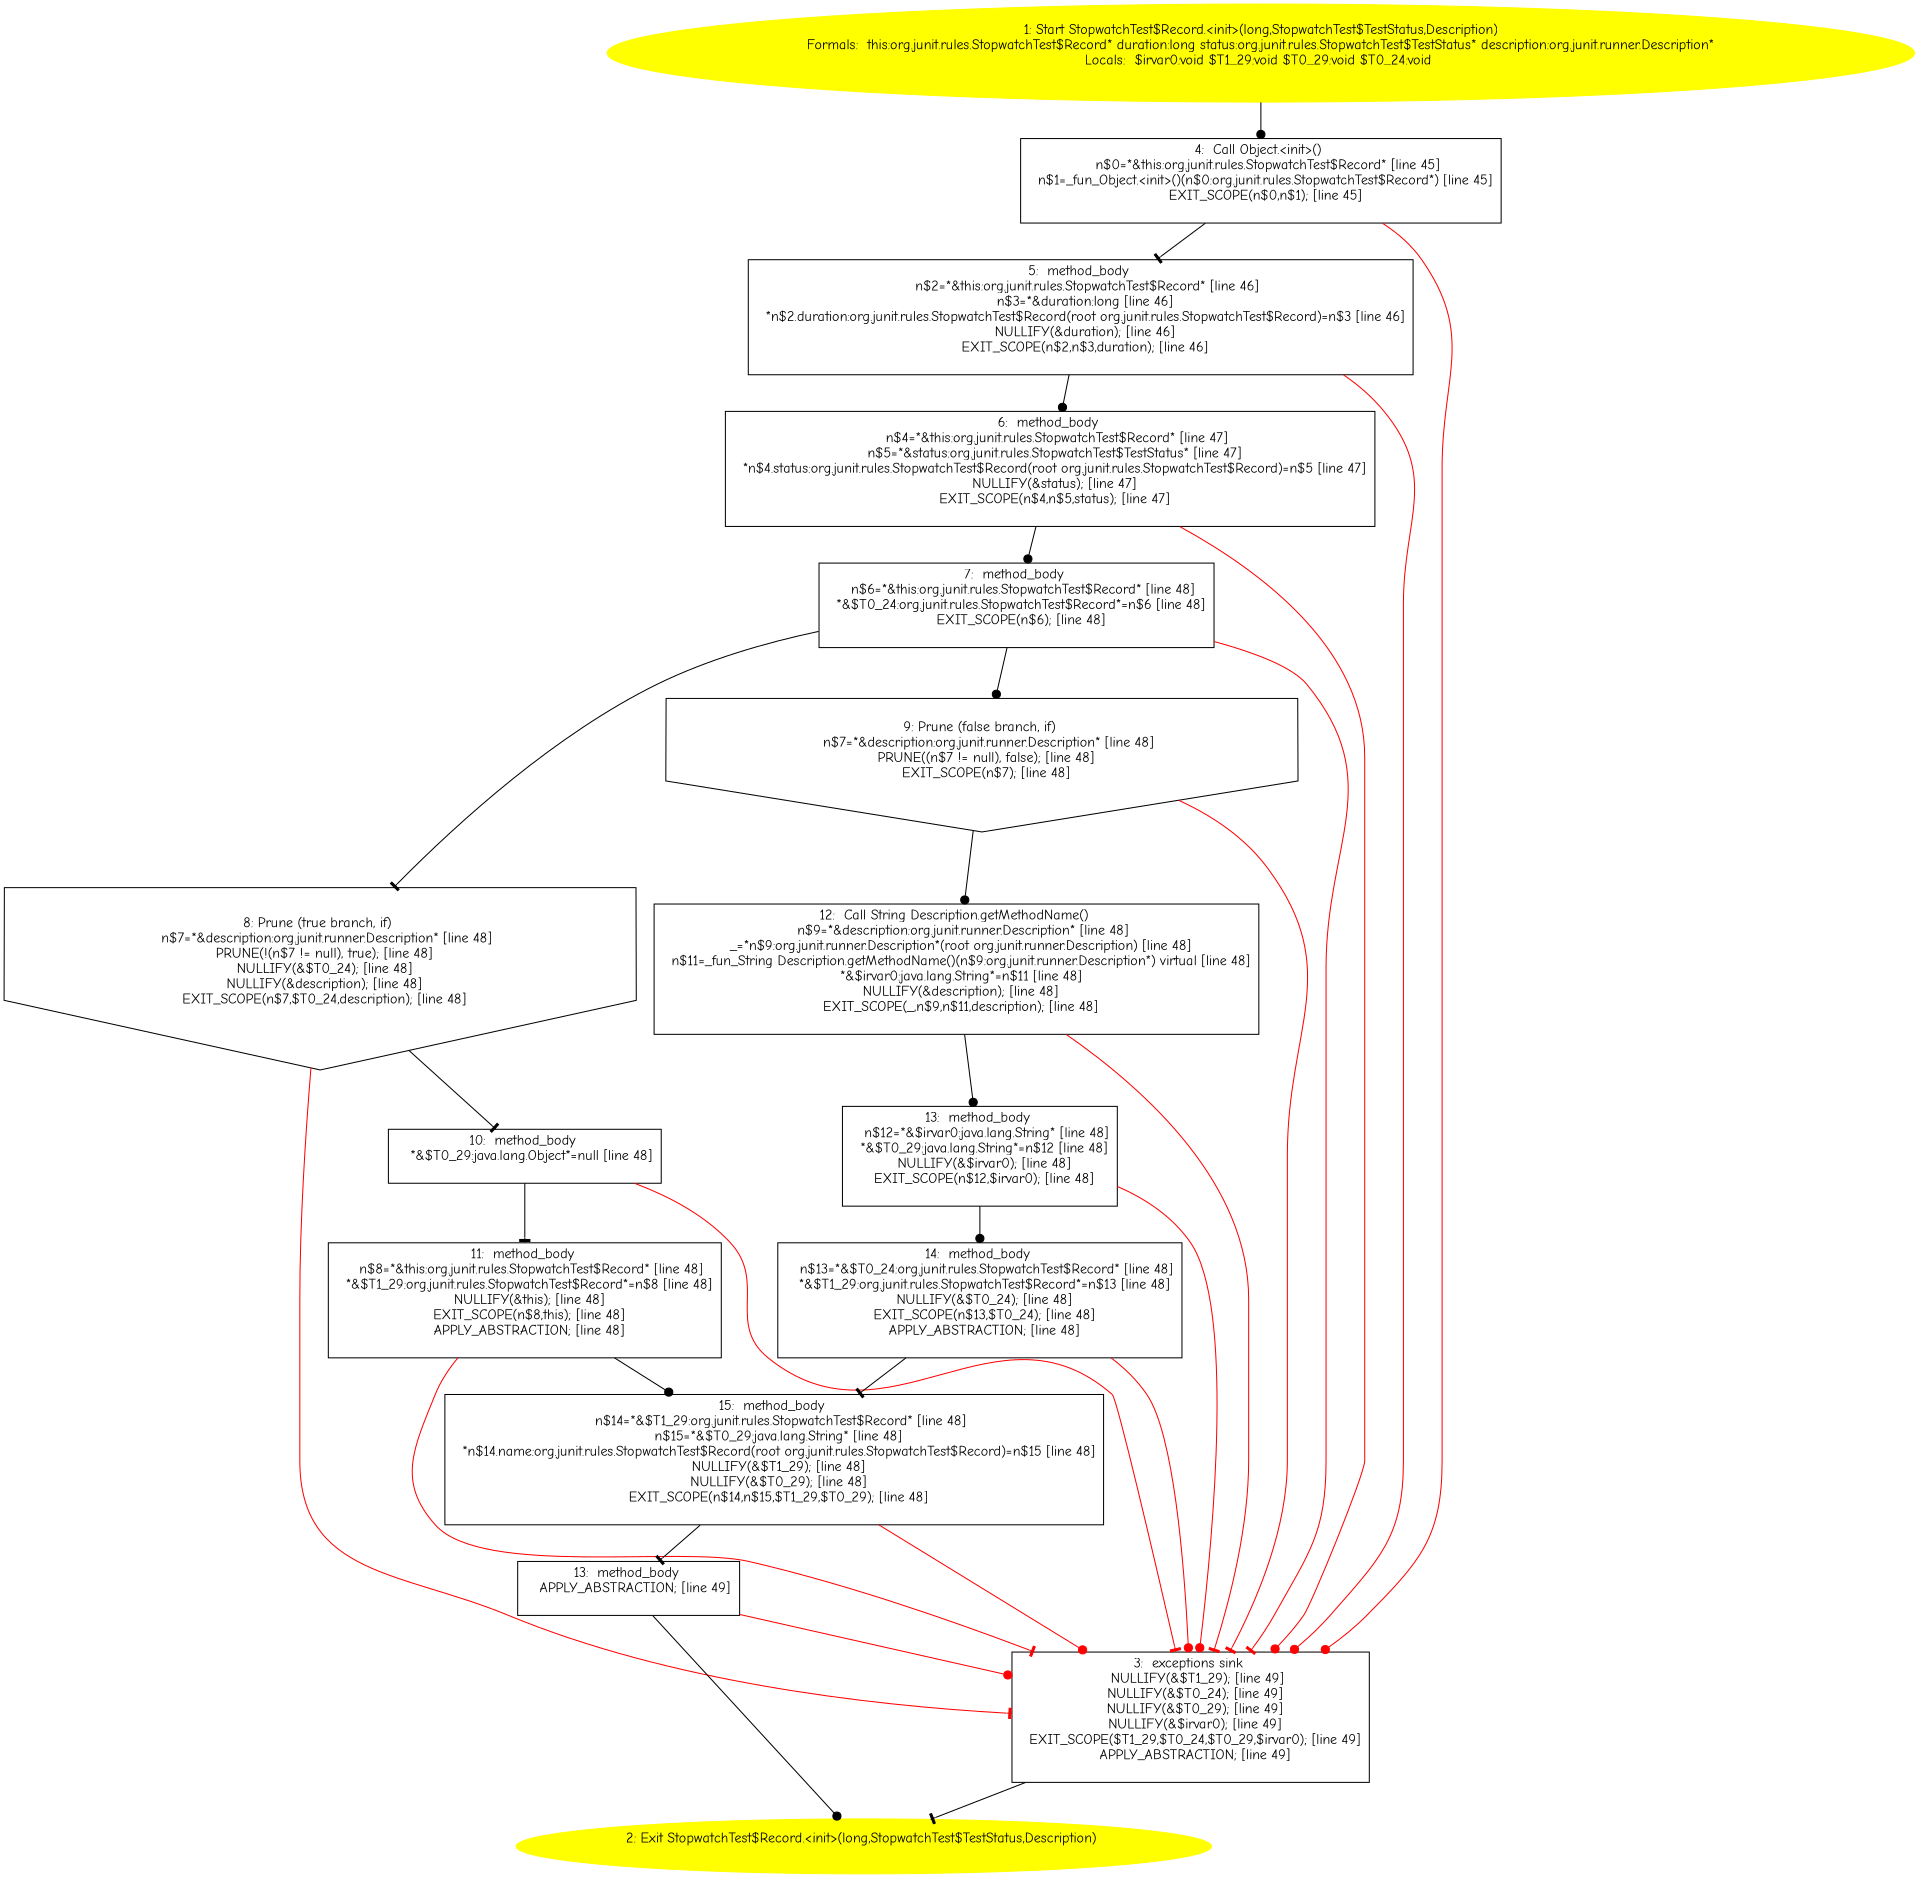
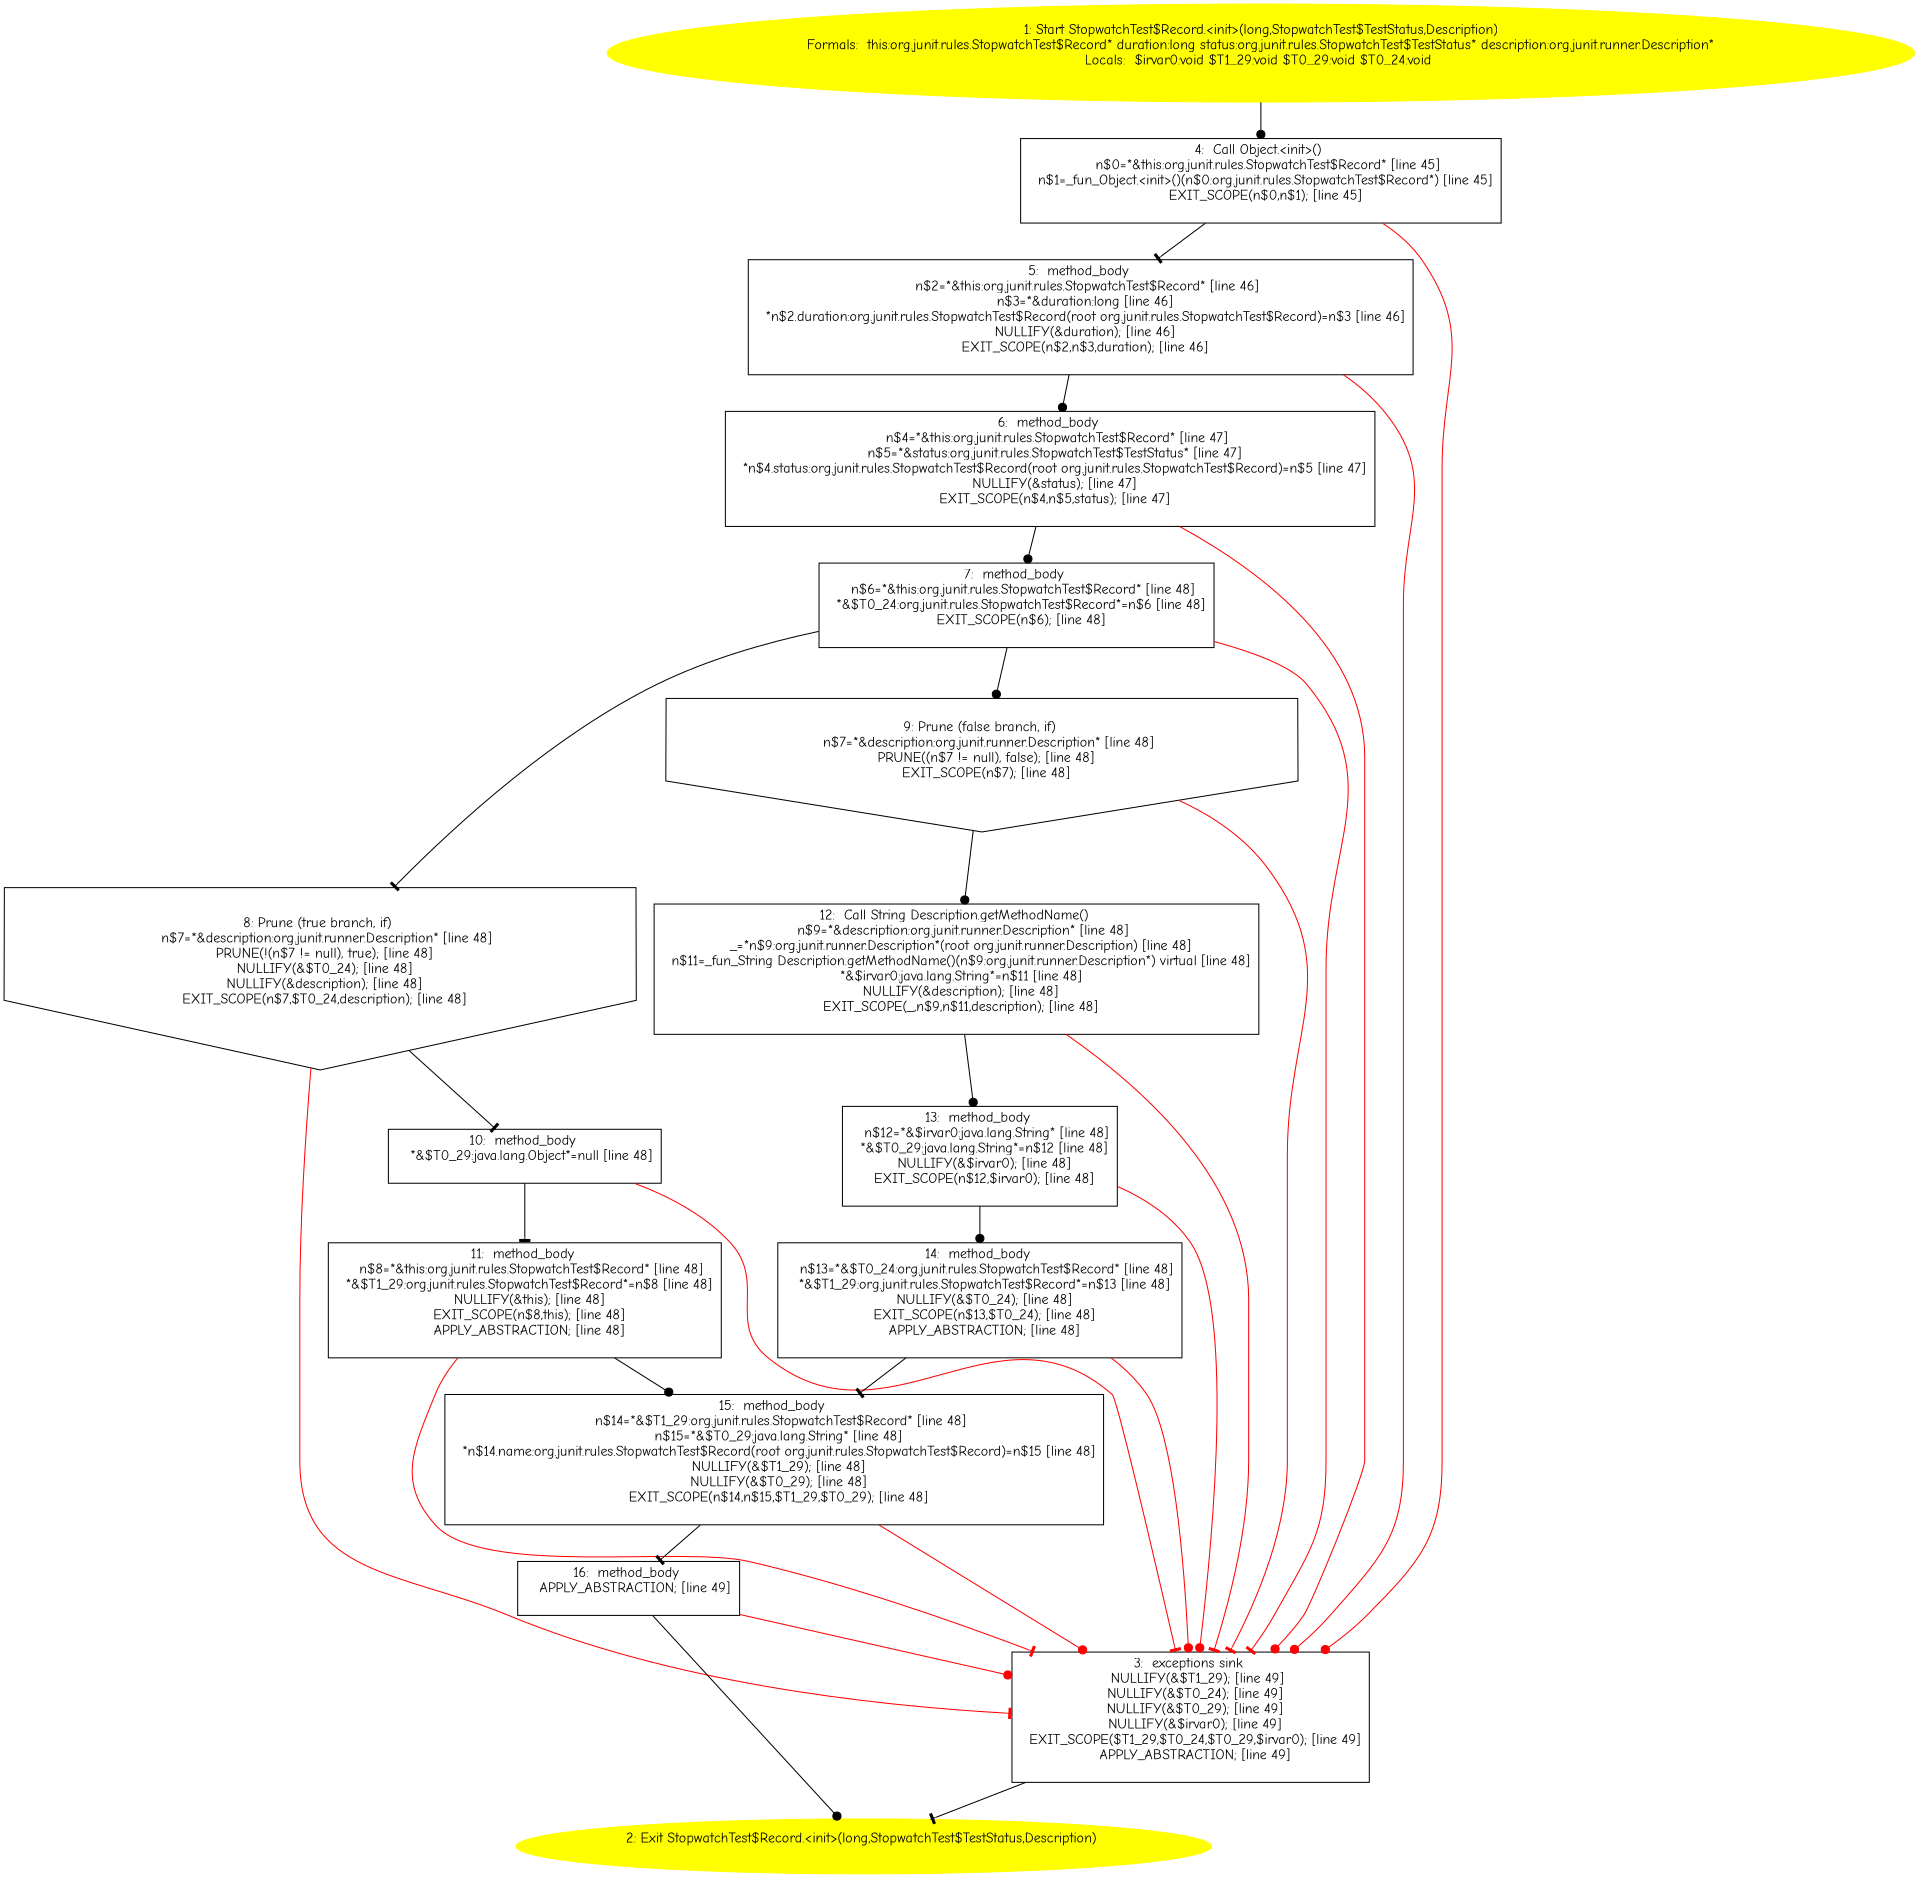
node "13:  method_body APPLY_ABSTRACTION; [line 49]": label "13:  method_body APPLY_ABSTRACTION; [line 49]" -> "16:  method_body APPLY_ABSTRACTION; [line 49]"
